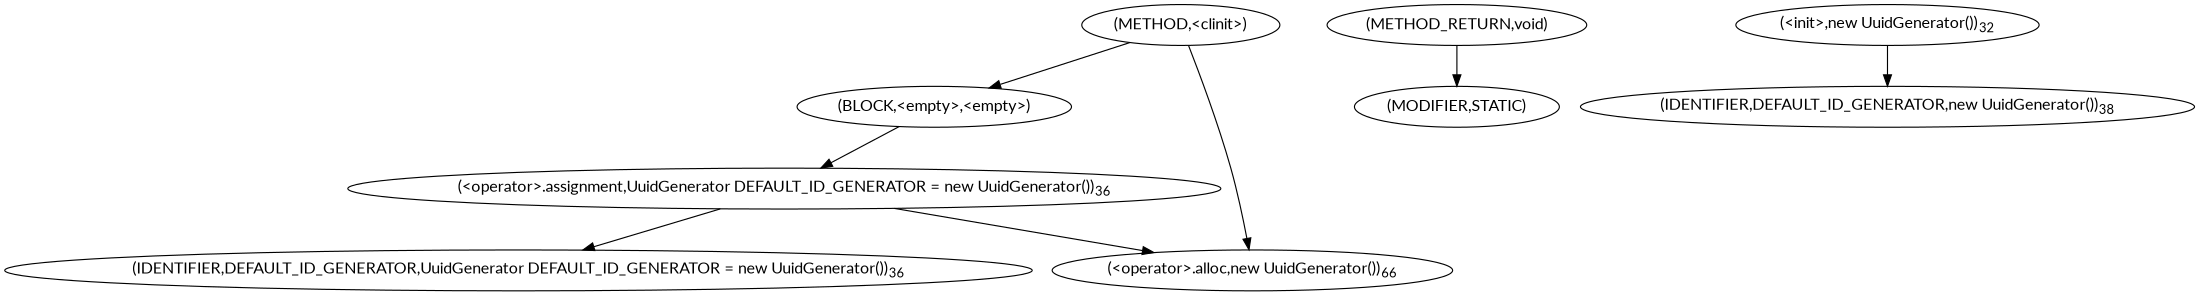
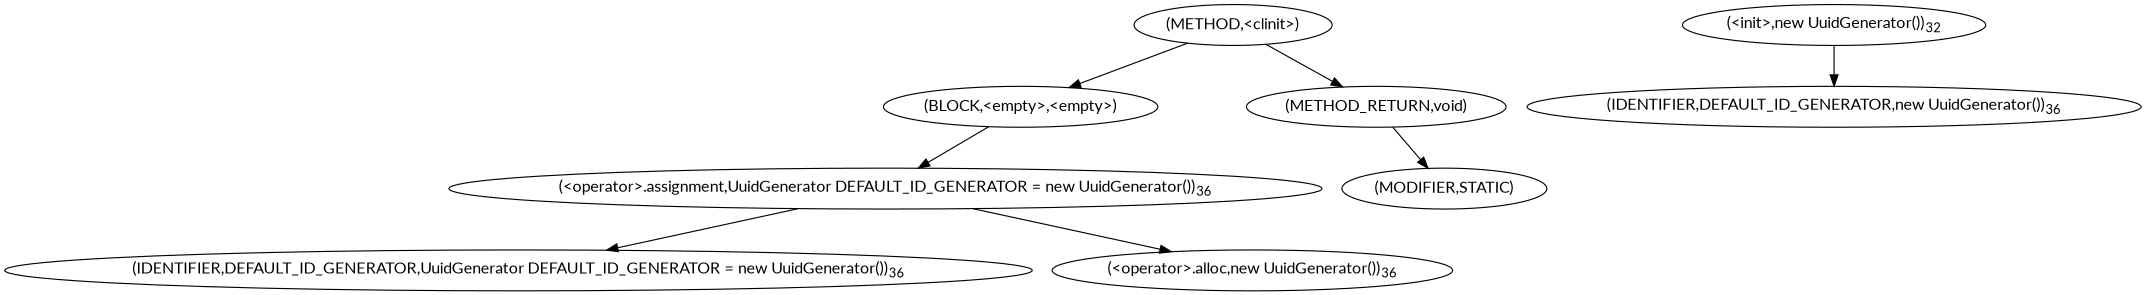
node "(IDENTIFIER,DEFAULT_ID_GENERATOR,new UuidGenerator())": text "38" -> "36"
edge "(METHOD,<clinit>)" -> "(<operator>.alloc,new UuidGenerator())": now "(METHOD,<clinit>)" -> "(METHOD_RETURN,void)"
node "(<operator>.alloc,new UuidGenerator())": text "66" -> "36"
